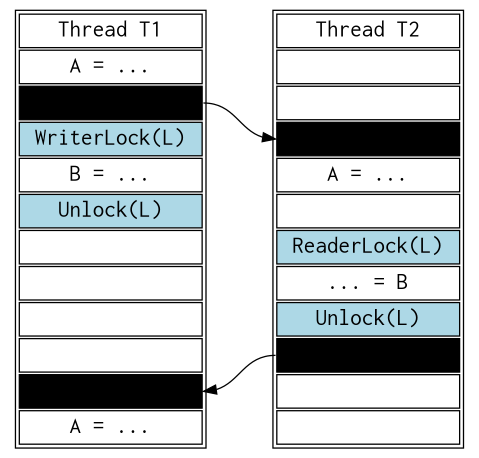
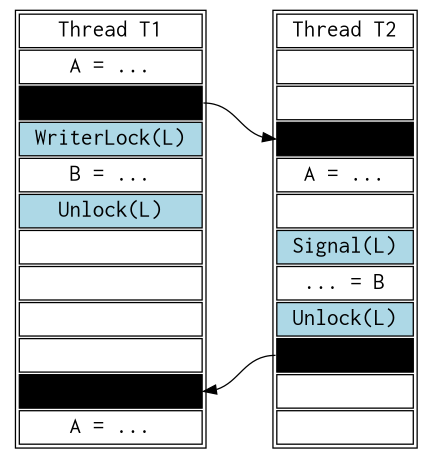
node "Thread T2": text "ReaderLock(L)" -> "Signal(L)"
